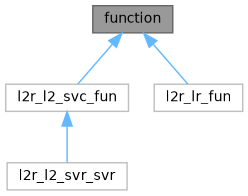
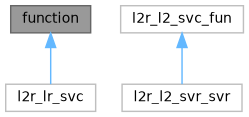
edge "l2r_l2_svc_fun" -> "function": removed
node "l2r_lr_fun": label "l2r_lr_fun" -> "l2r_lr_svc"
